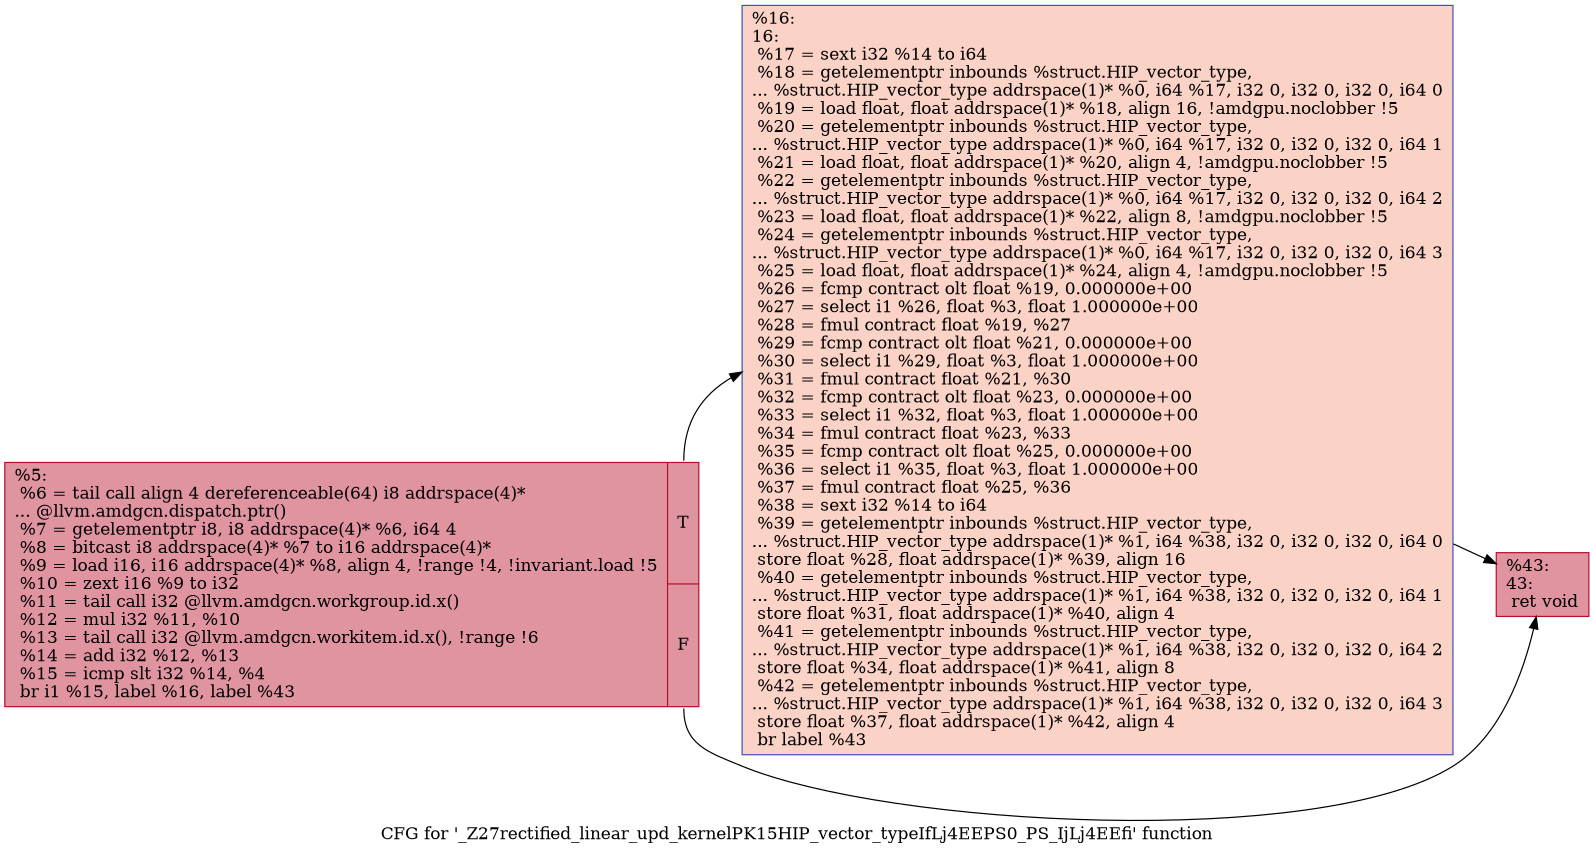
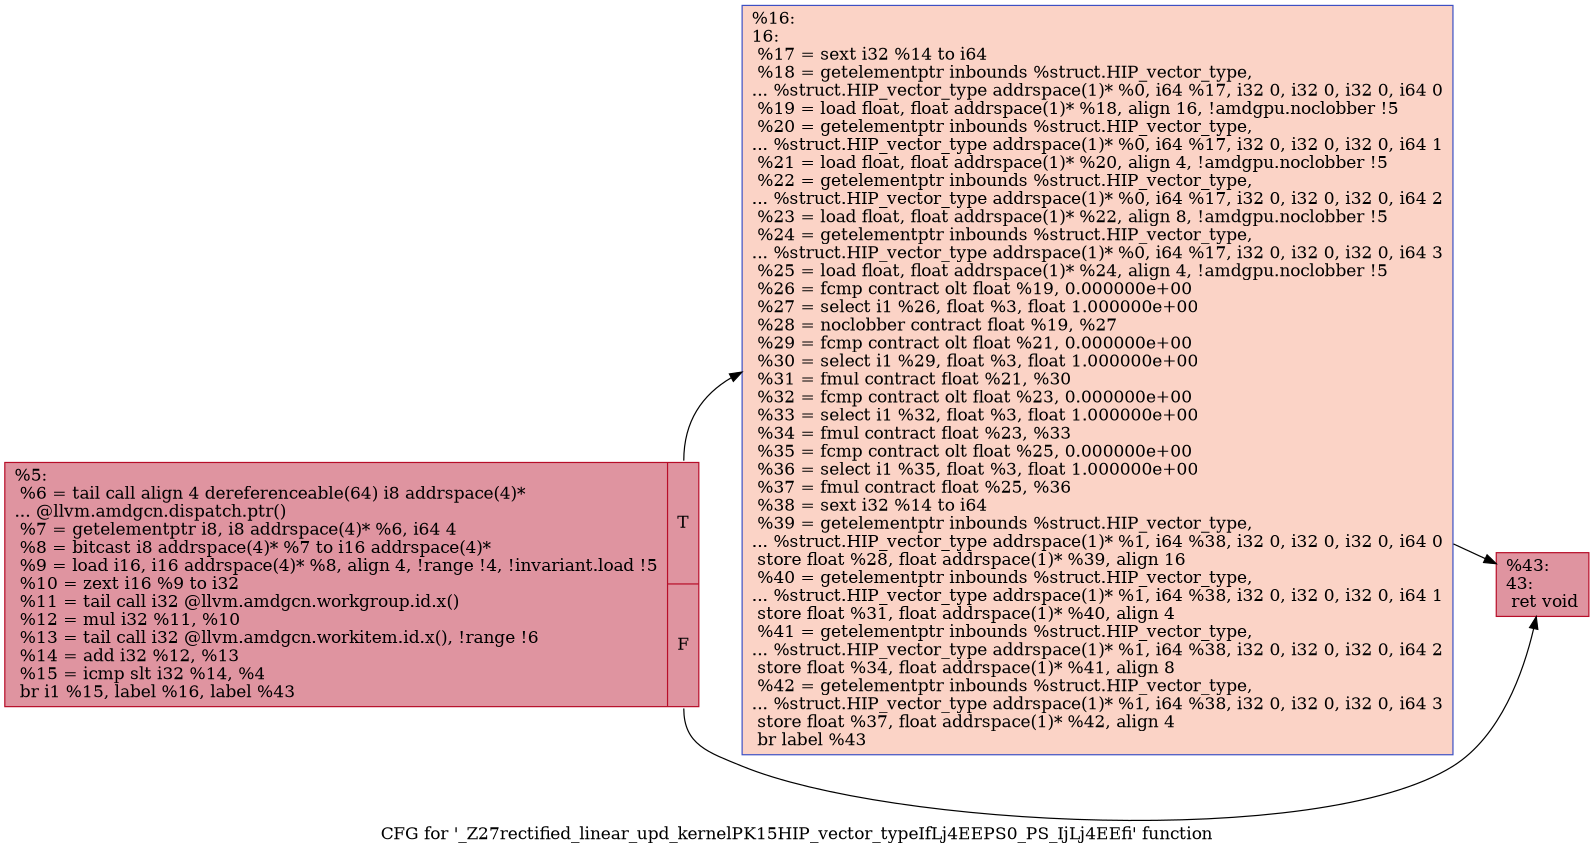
node "%16:": text "%28 = fmul contract float %19, %27" -> "%28 = noclobber contract float %19, %27"
